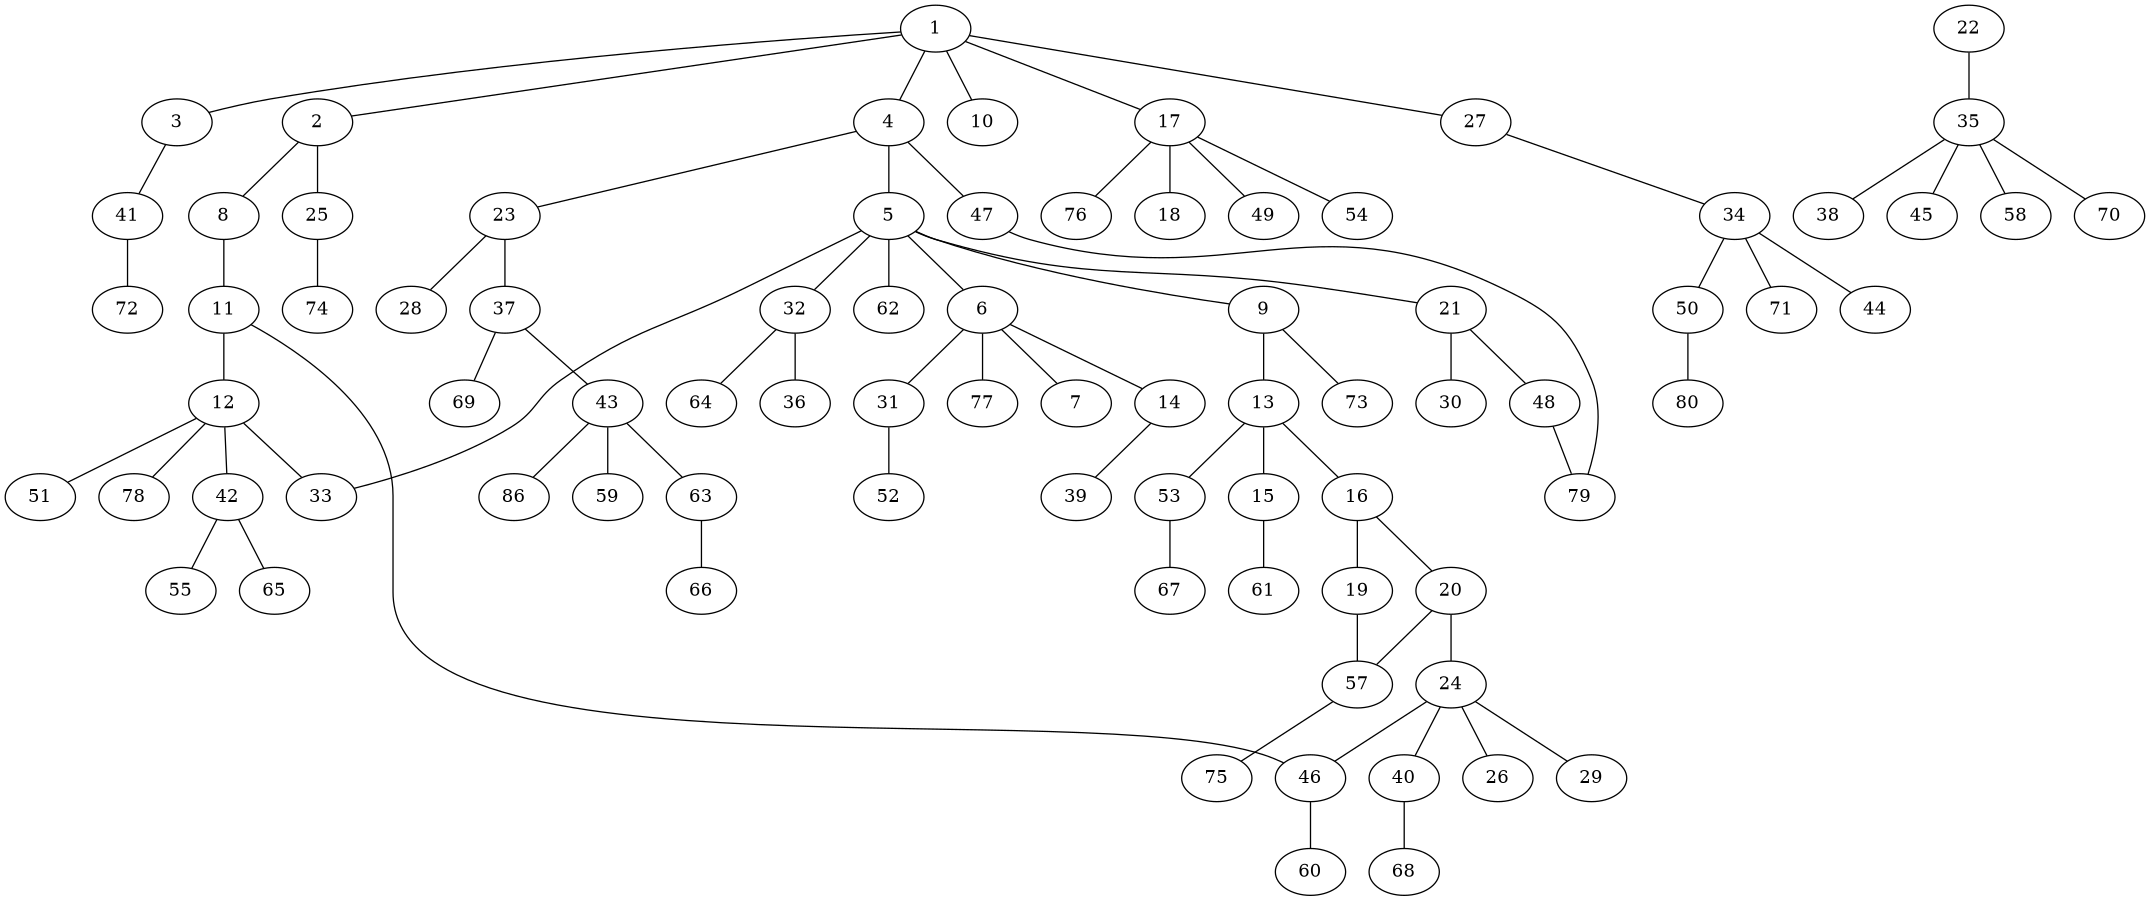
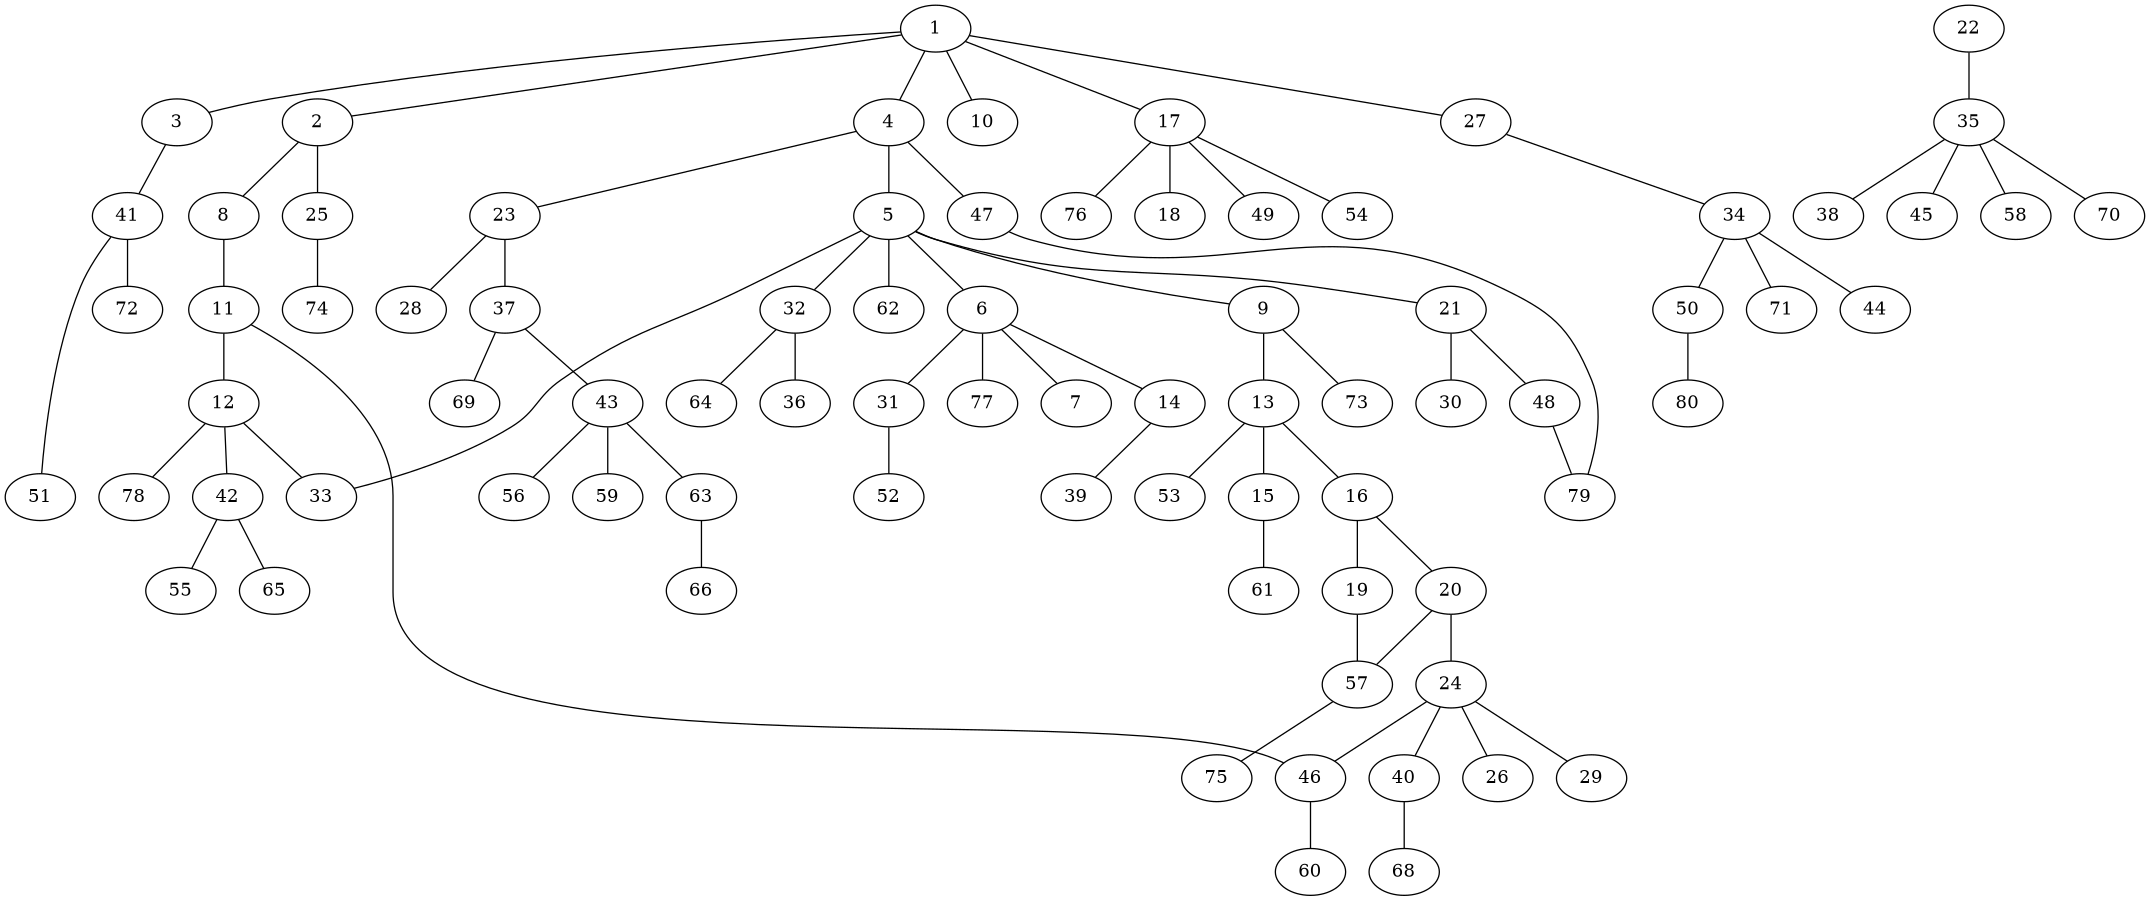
edge "12" -- "51": now "41" -- "51"
node "86": label "86" -> "56"
node "67": removed
